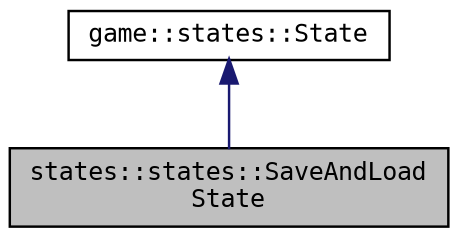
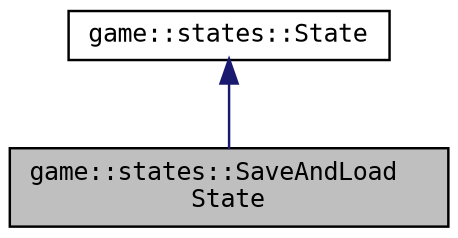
node "states::states::SaveAndLoad State": label "states::states::SaveAndLoad State" -> "game::states::SaveAndLoad State"
